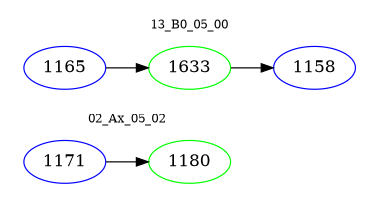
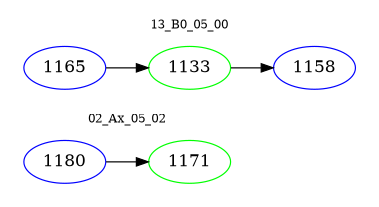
node "1633": label "1633" -> "1133"
node "1171": color blue -> green
edge "1171" -> "1180": reversed
node "1180": color green -> blue
